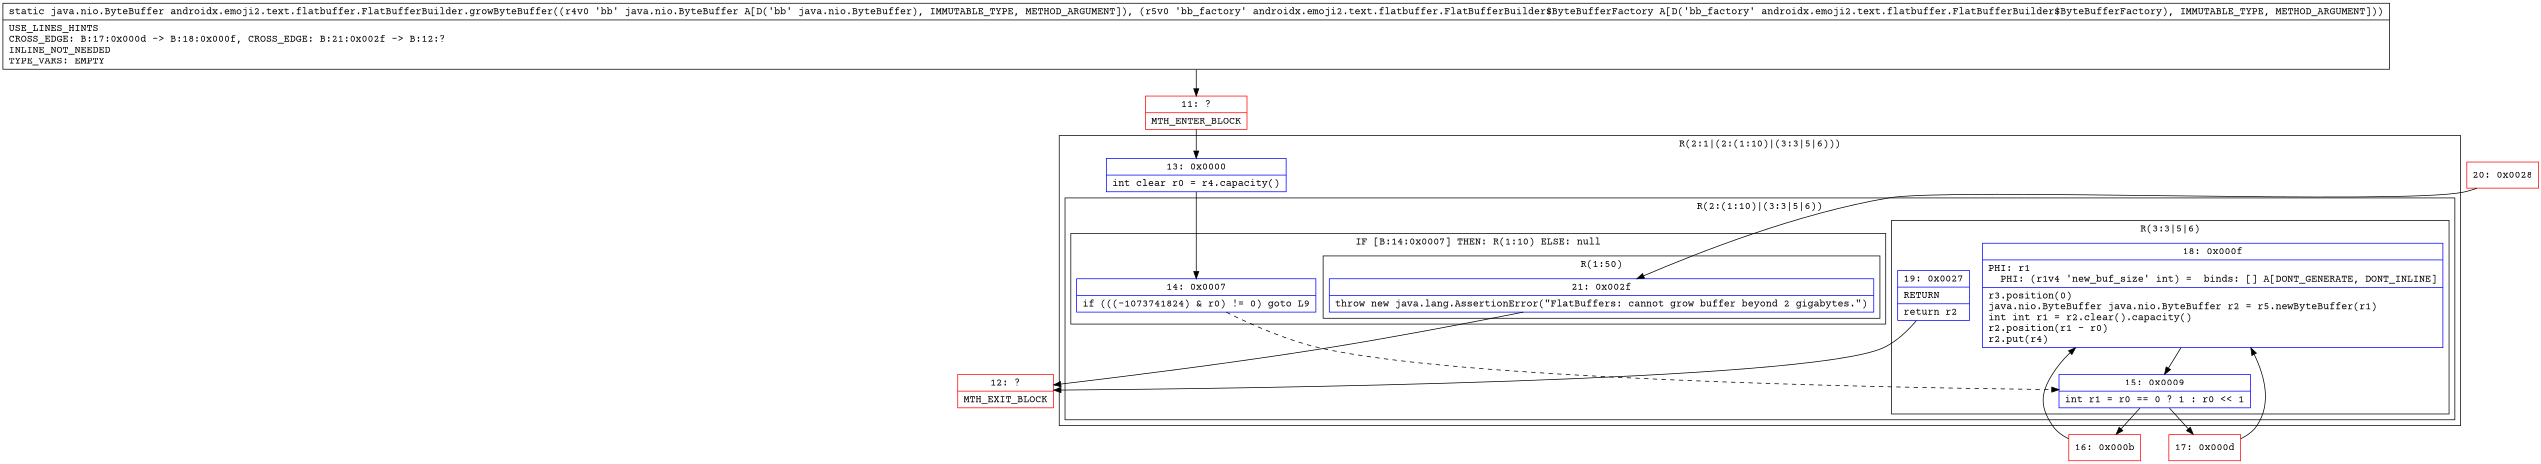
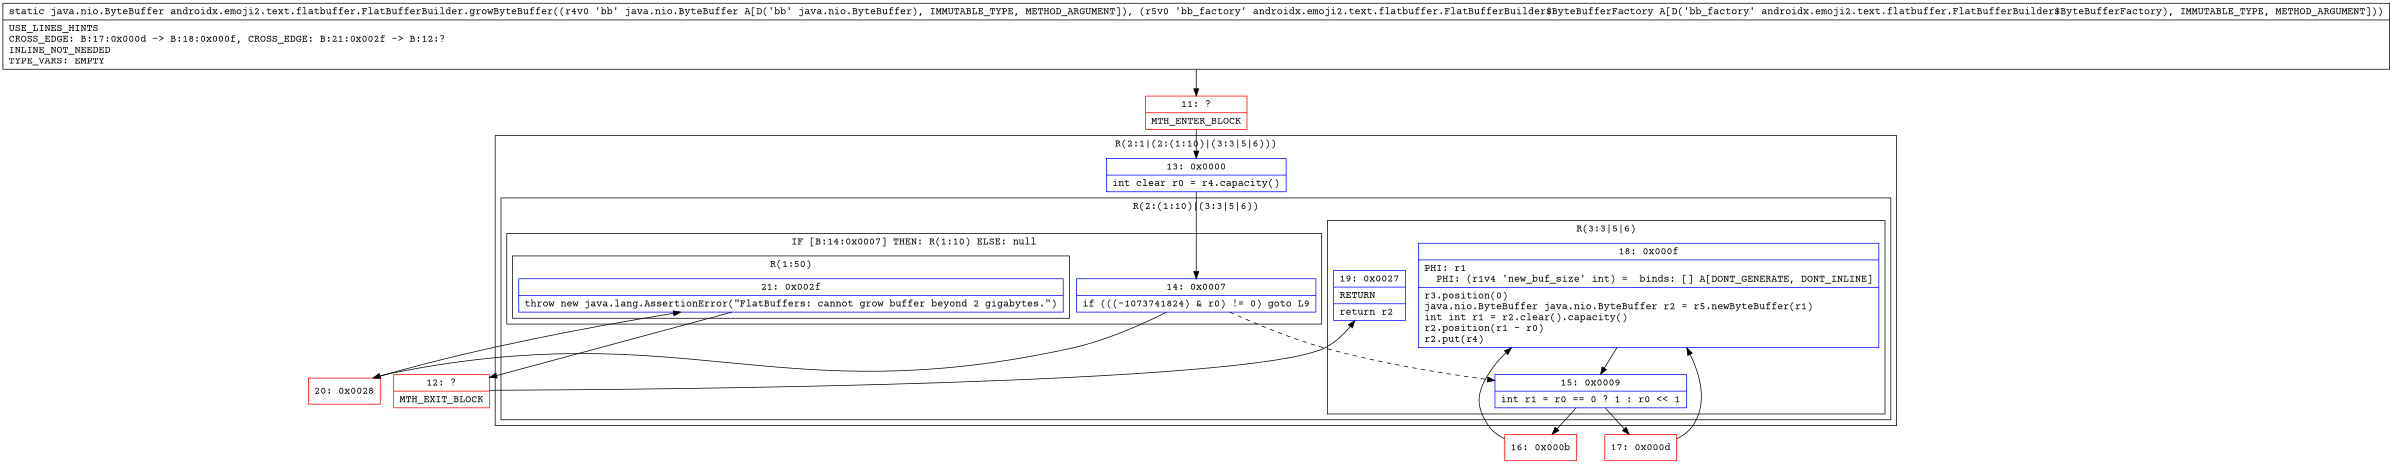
edge "14: 0x0007" -> "20: 0x0028": added
edge "19: 0x0027" -> "12: ?": reversed
